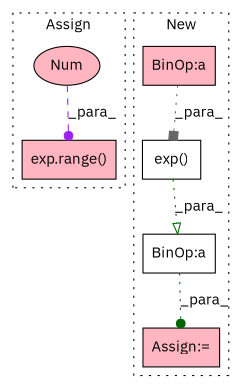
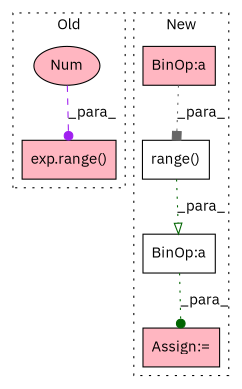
cluster "Assign": label "Assign" -> "Old"
node "exp()": label "exp()" -> "range()"
